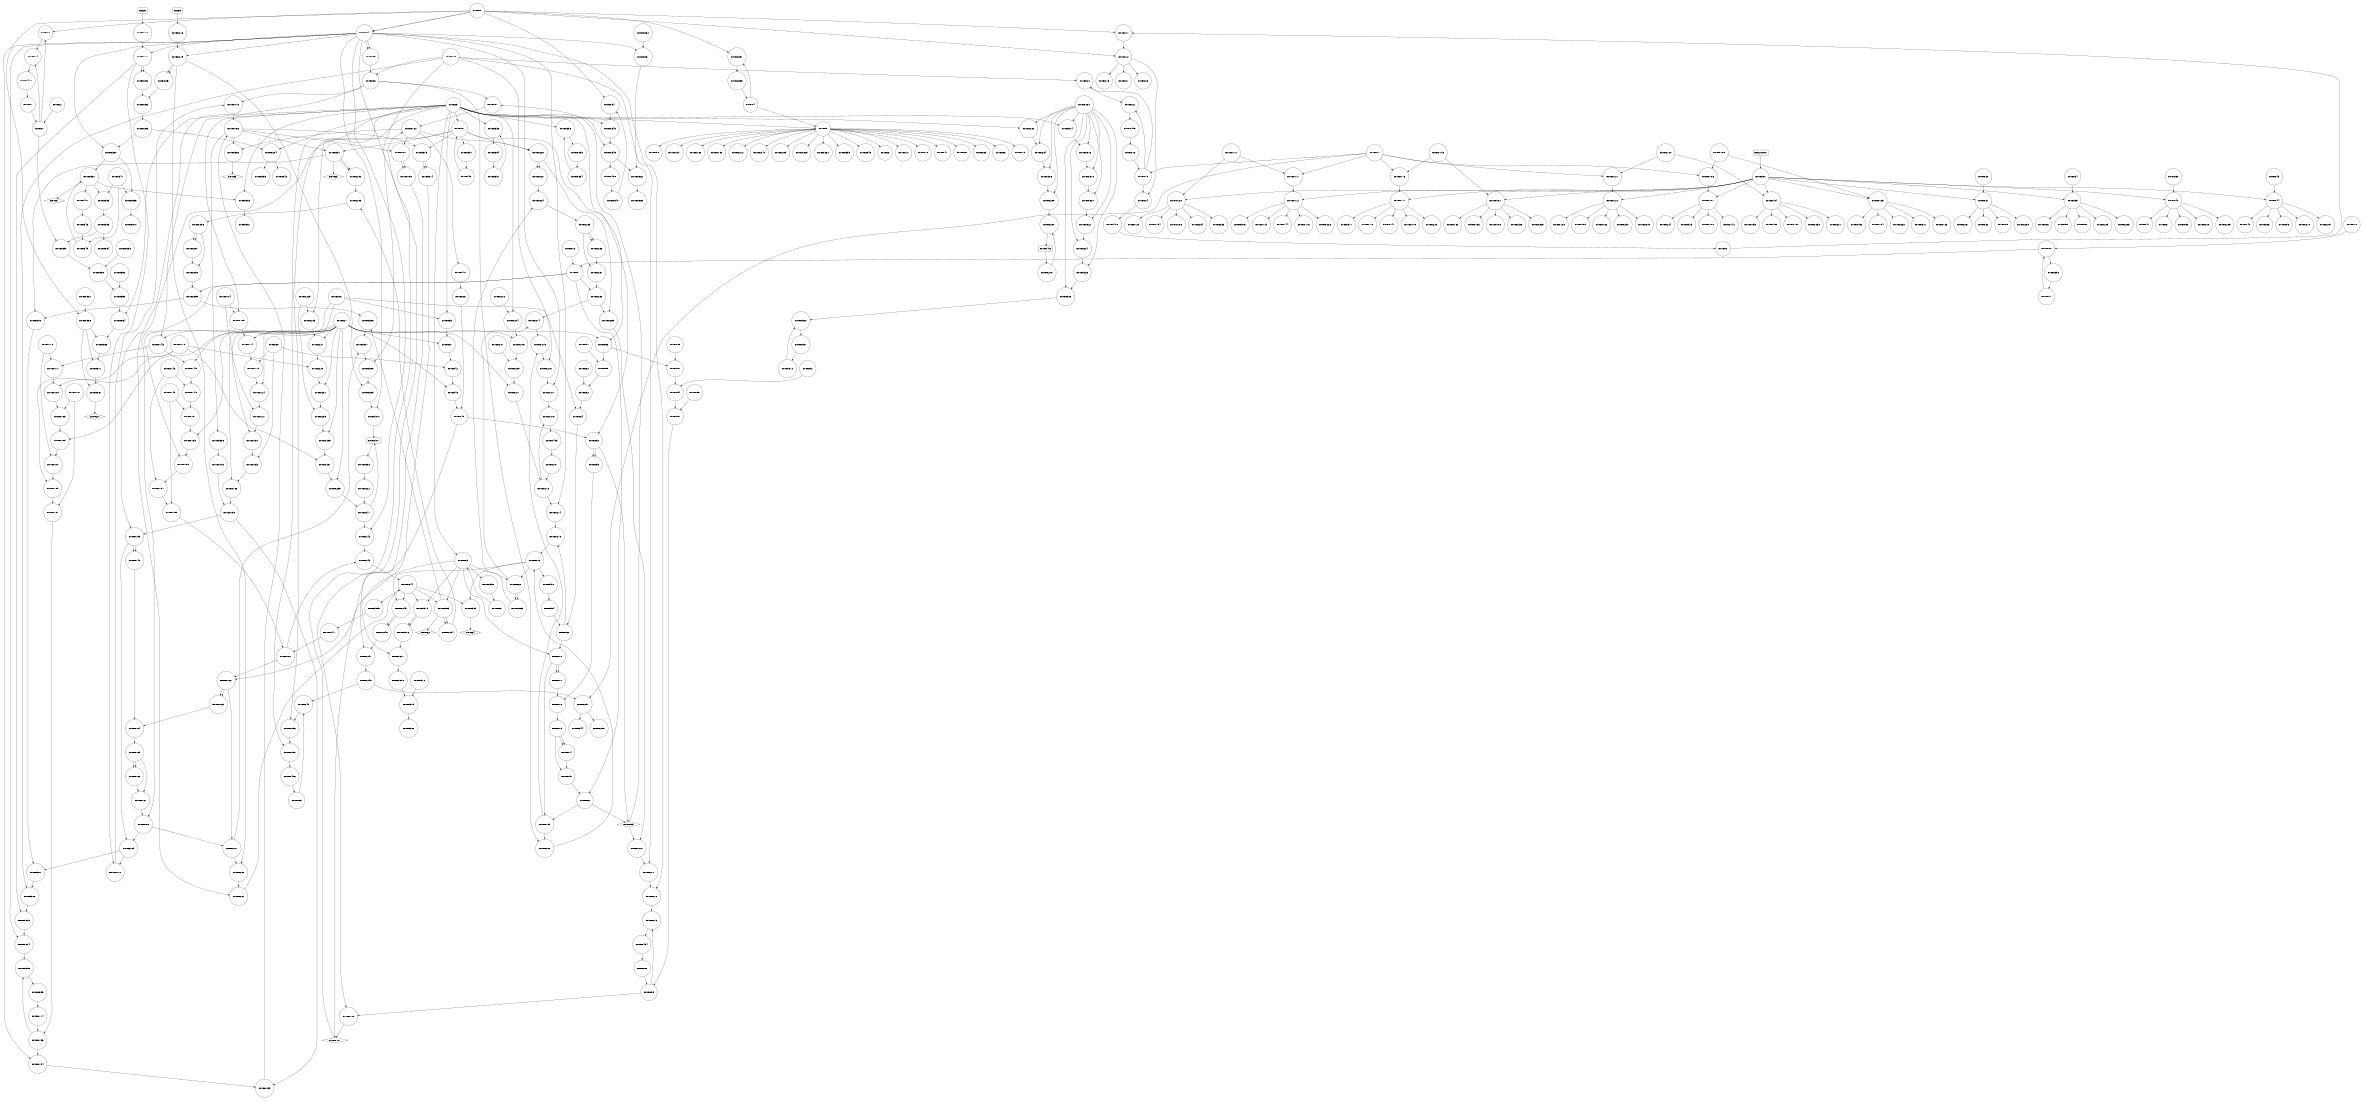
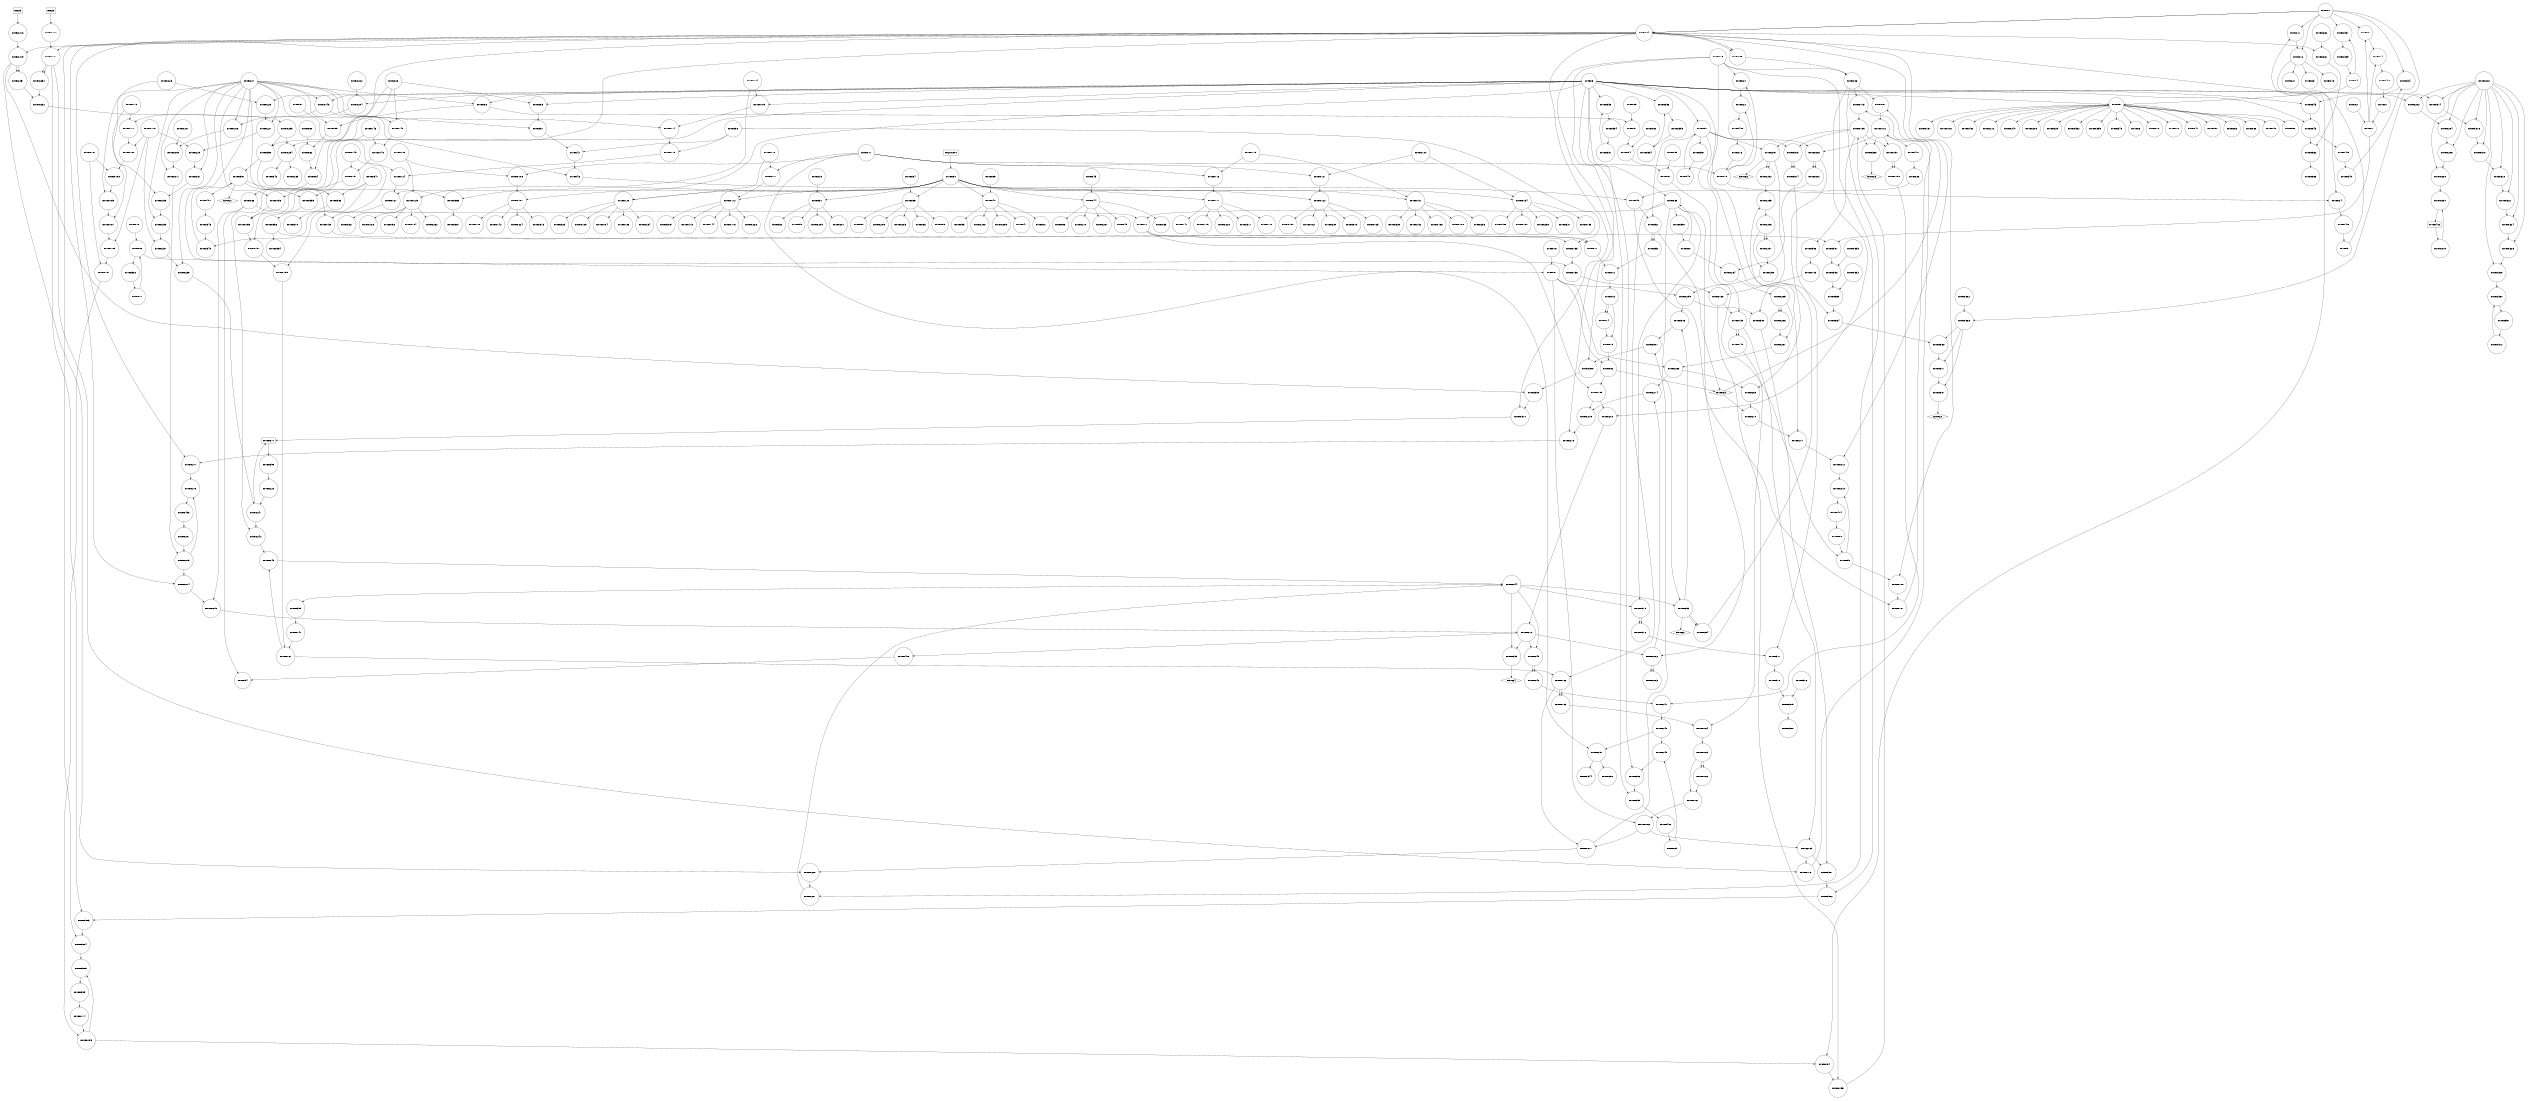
node "NOutp142": label "NOutp142" -> "NMem142"
edge "NMem263" -> "NMem264": now "NMem67" -> "NMem264"
edge "NMem54" -> "NMem66": reversed
node "NMem101": shape diamond -> circle
